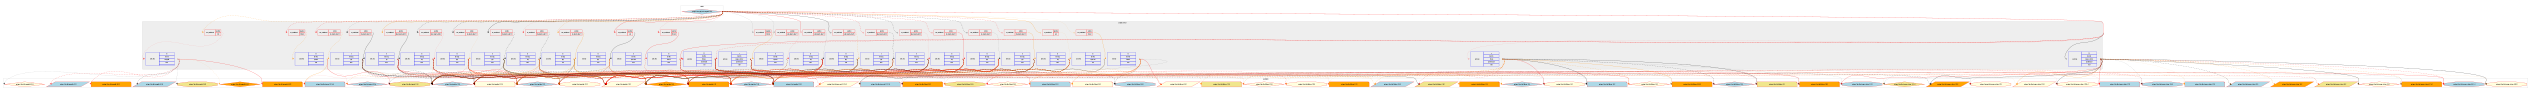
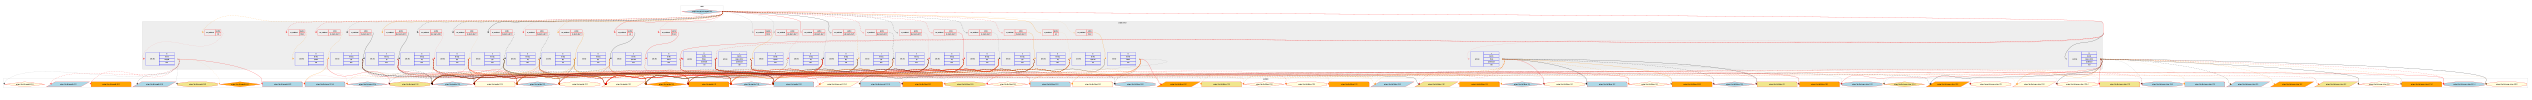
node "portage://dev-db/mongodb-4.0.13": fillcolor orange -> lightblue
node "portage://dev-libs/libressl-3.0.1": fillcolor lightyellow -> orange
node "portage://dev-libs/mongo-c-driver-1.13.1": fillcolor lightblue -> khaki
